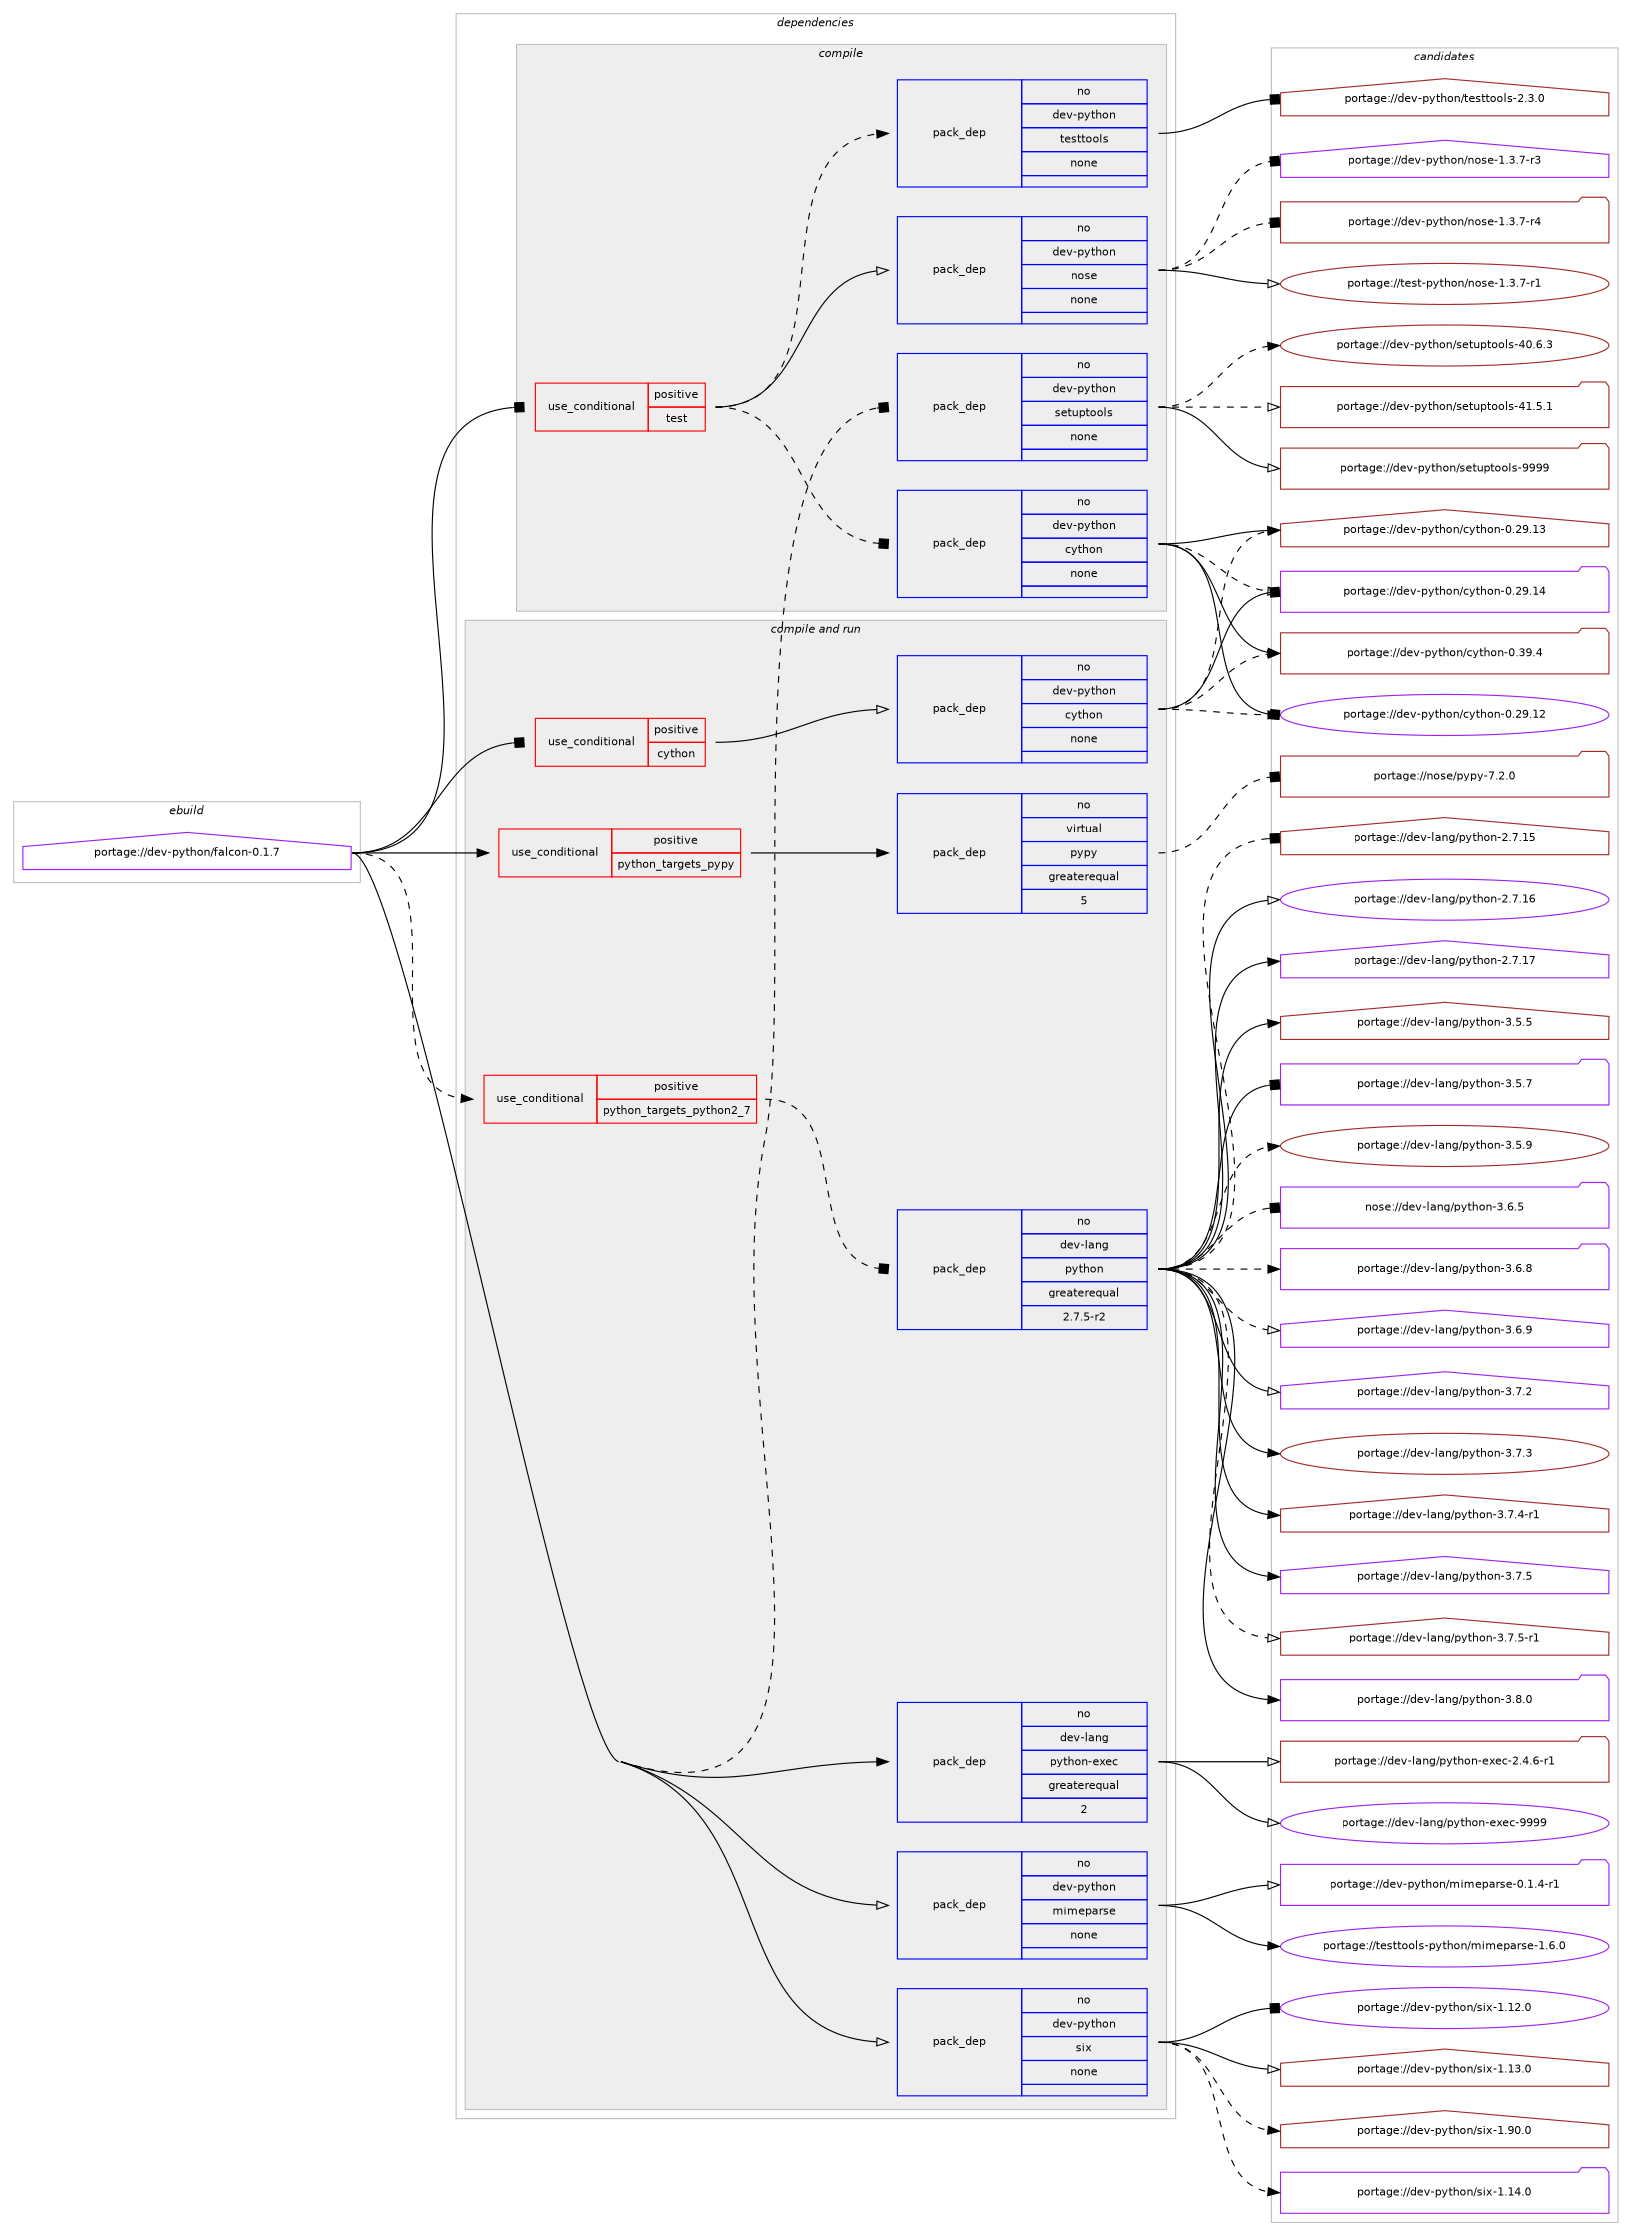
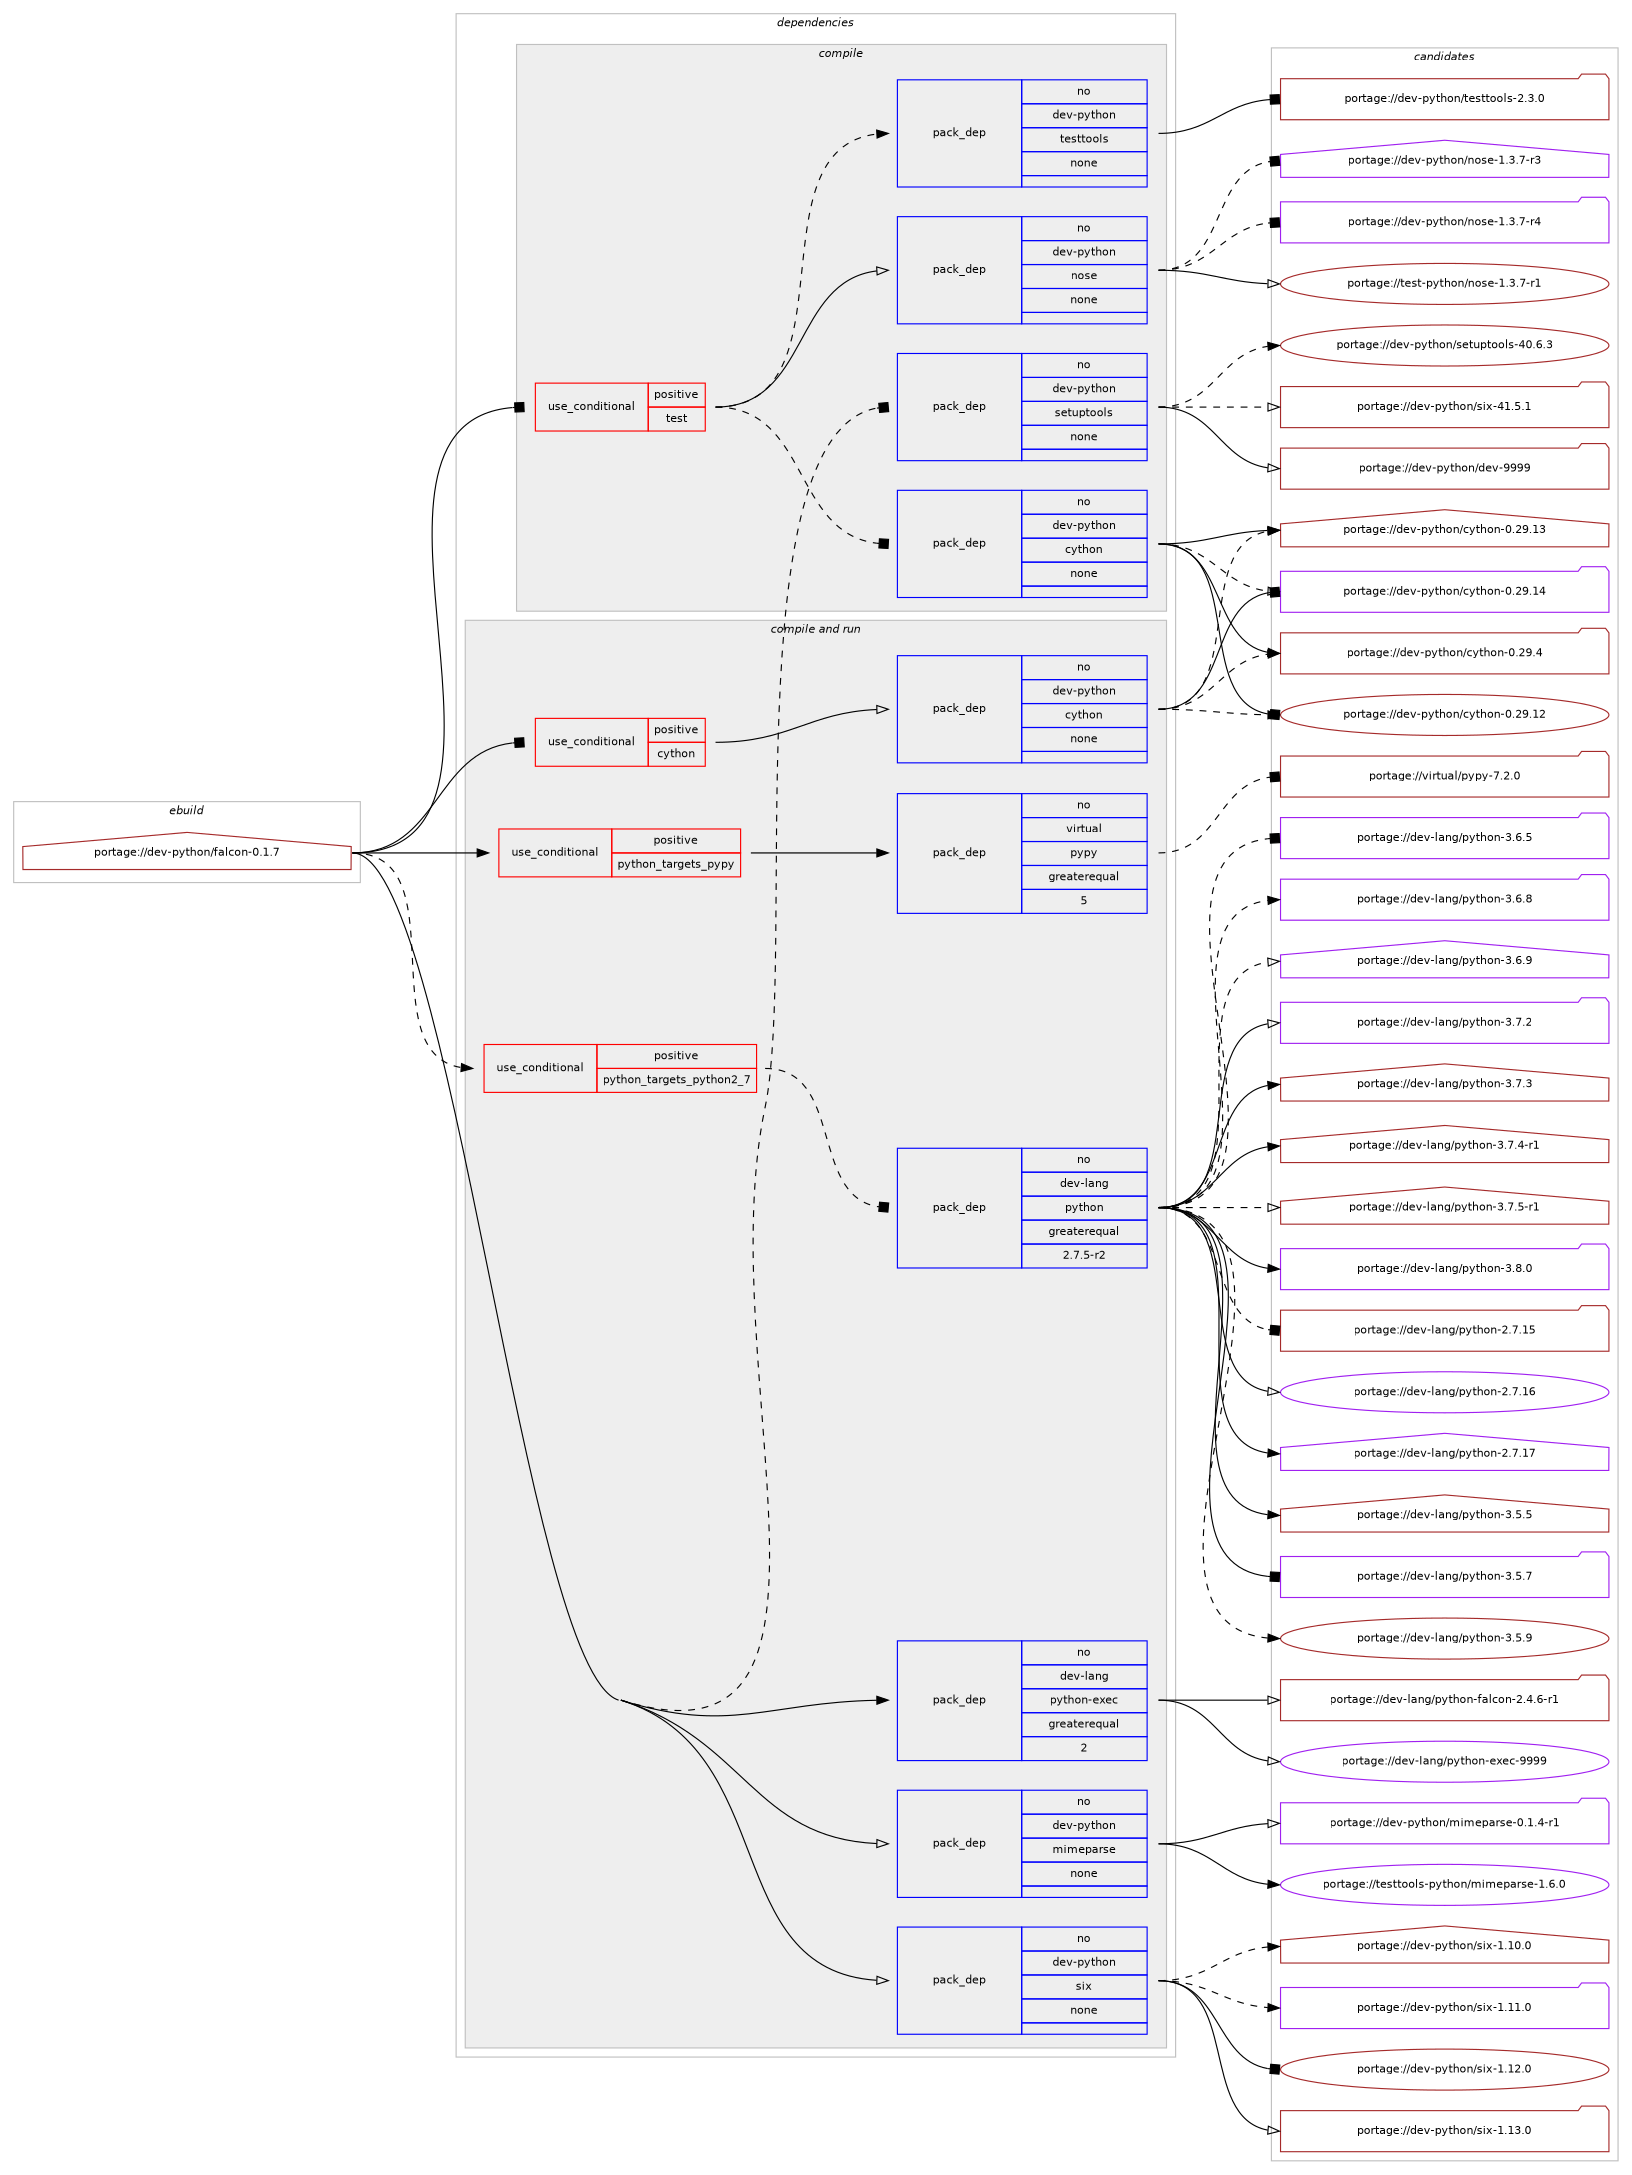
node "portage://dev-python/testtools-2.3.0": shape house -> folder
node "portage://dev-python/nose-1.3.7-r4": color brown -> purple
node "portage://dev-python/setuptools-41.5.1": label "portage://dev-python/setuptools-41.5.1" -> "portage://dev-python/six-41.5.1"
node "portage://dev-python/setuptools-9999": label "portage://dev-python/setuptools-9999" -> "portage://dev-python/dev-9999"
node "portage://dev-python/cython-0.39.4": label "portage://dev-python/cython-0.39.4" -> "portage://dev-python/cython-0.29.4"
node "portage://dev-python/cython-0.29.12": color purple -> brown
node "portage://nose/pypy-7.2.0": label "portage://nose/pypy-7.2.0" -> "portage://virtual/pypy-7.2.0"
node "portage://dev-lang/python-2.7.15": shape house -> folder
node "portage://dev-python/falcon-0.1.7": color purple -> brown
node "nose://dev-lang/python-3.6.5": label "nose://dev-lang/python-3.6.5" -> "portage://dev-lang/python-3.6.5"
node "portage://dev-lang/python-3.7.2": shape house -> folder
node "portage://dev-lang/python-3.7.3": shape ellipse -> house
node "portage://dev-lang/python-3.7.5": removed
node "portage://dev-lang/python-exec-2.4.6-r1": label "portage://dev-lang/python-exec-2.4.6-r1" -> "portage://dev-lang/python-falcon-2.4.6-r1"
node "portage://dev-python/six-1.12.0": color purple -> brown
node "portage://dev-python/six-1.13.0": shape house -> folder
node "portage://dev-python/six-1.90.0": label "portage://dev-python/six-1.90.0" -> "portage://dev-python/six-1.10.0"
node "portage://dev-python/six-1.14.0": label "portage://dev-python/six-1.14.0" -> "portage://dev-python/six-1.11.0"
